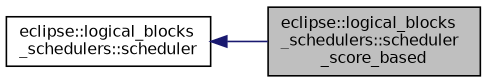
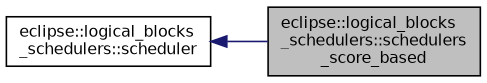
node "eclipse::logical_blocks _schedulers::scheduler _score_based": label "eclipse::logical_blocks _schedulers::scheduler _score_based" -> "eclipse::logical_blocks _schedulers::schedulers _score_based"
